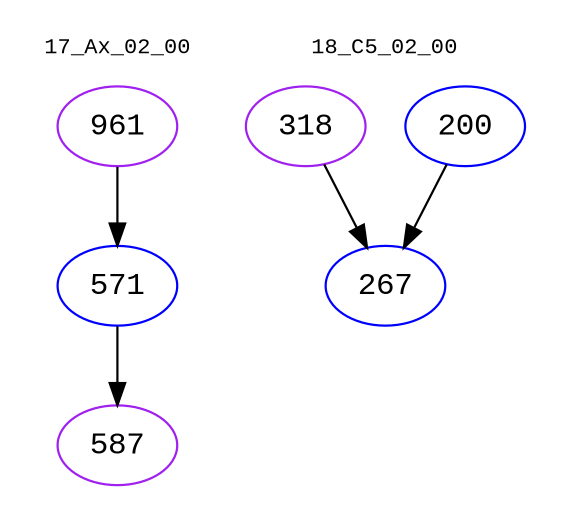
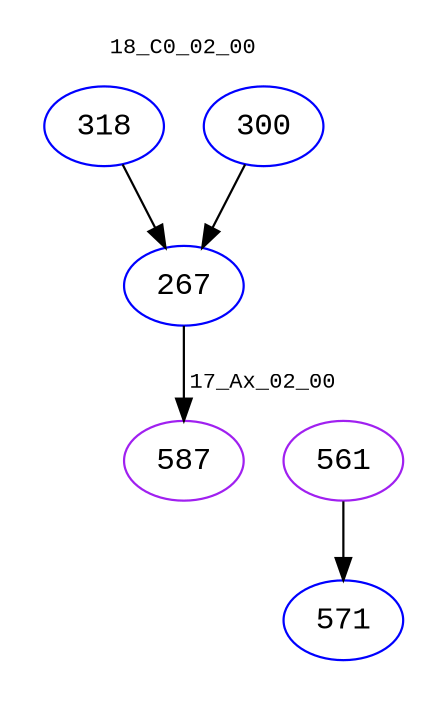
cluster "18_C5_02_00": label "18_C5_02_00" -> "18_C0_02_00"
node "961": label "961" -> "561"
node "318": color purple -> blue
node "200": label "200" -> "300"
edge "571" -> "587": now "267" -> "587"
